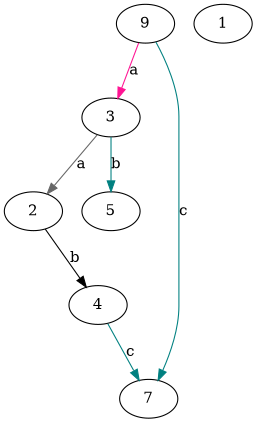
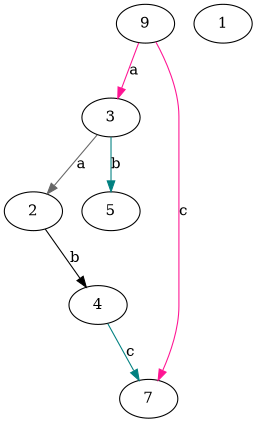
edge "9" -> "7": color teal -> deeppink
